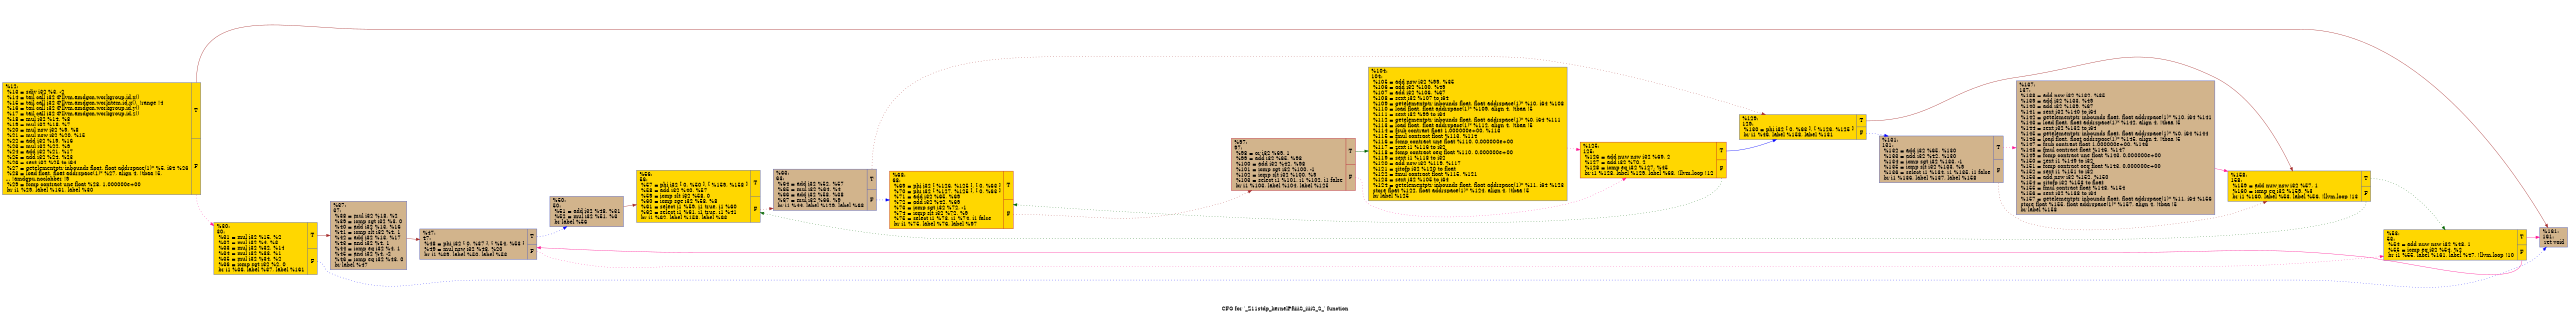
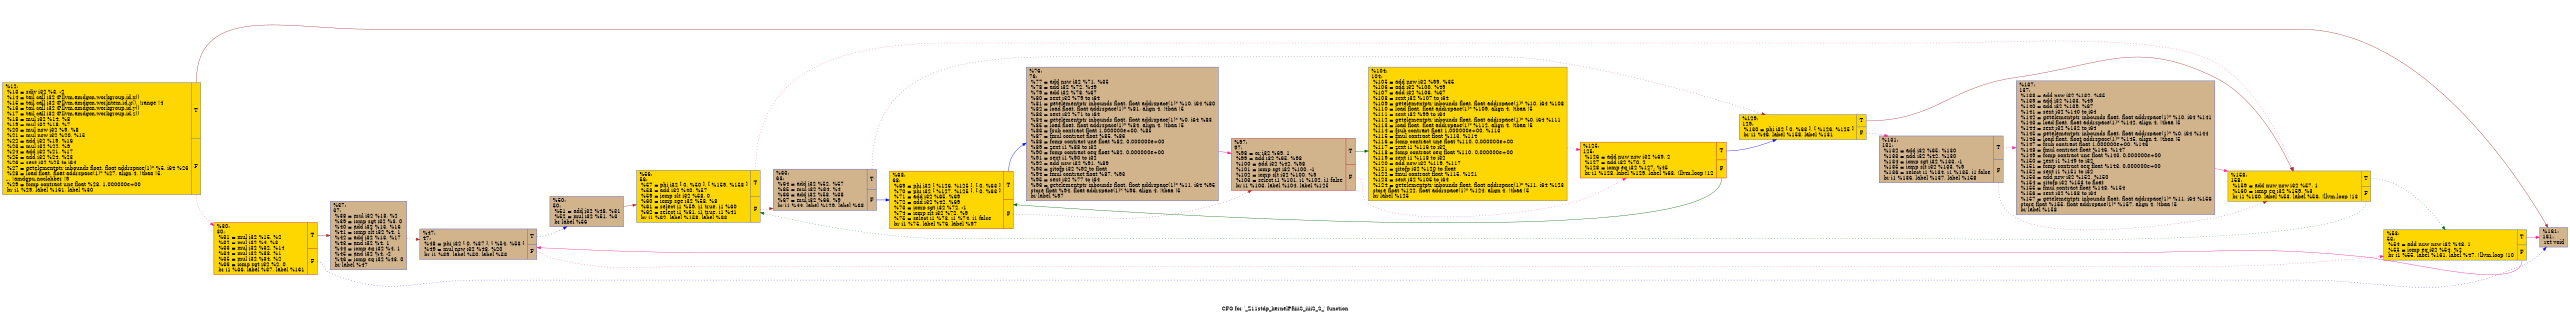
edge "%56:" -> "%158:": added
node "%76:": added
edge "%129:" -> "%131:": color blue -> deeppink
edge "%63:" -> "%68:": style dotted -> solid
edge "%125:" -> "%68:": style dotted -> solid
edge "%37:" -> "%47:": style solid -> dotted
node "%30:": color #3d50c3ff -> #b70d28ff
